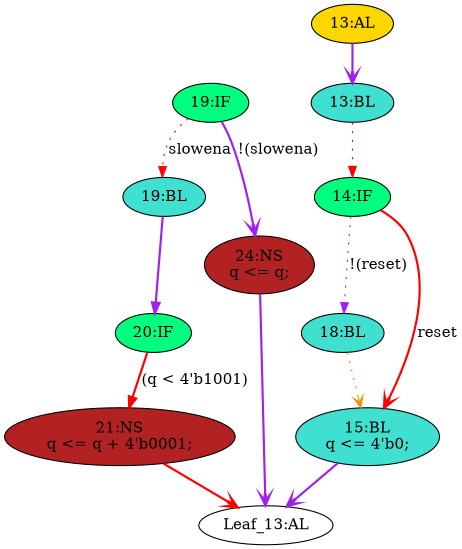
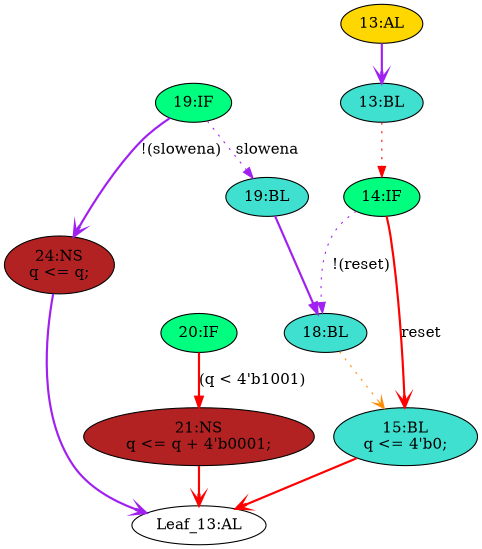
edge "19:IF" -> "19:BL": color red -> purple
edge "19:BL" -> "20:IF": now "19:BL" -> "18:BL"
edge "15:BL q <= 4'b0;" -> "Leaf_13:AL": color purple -> red
